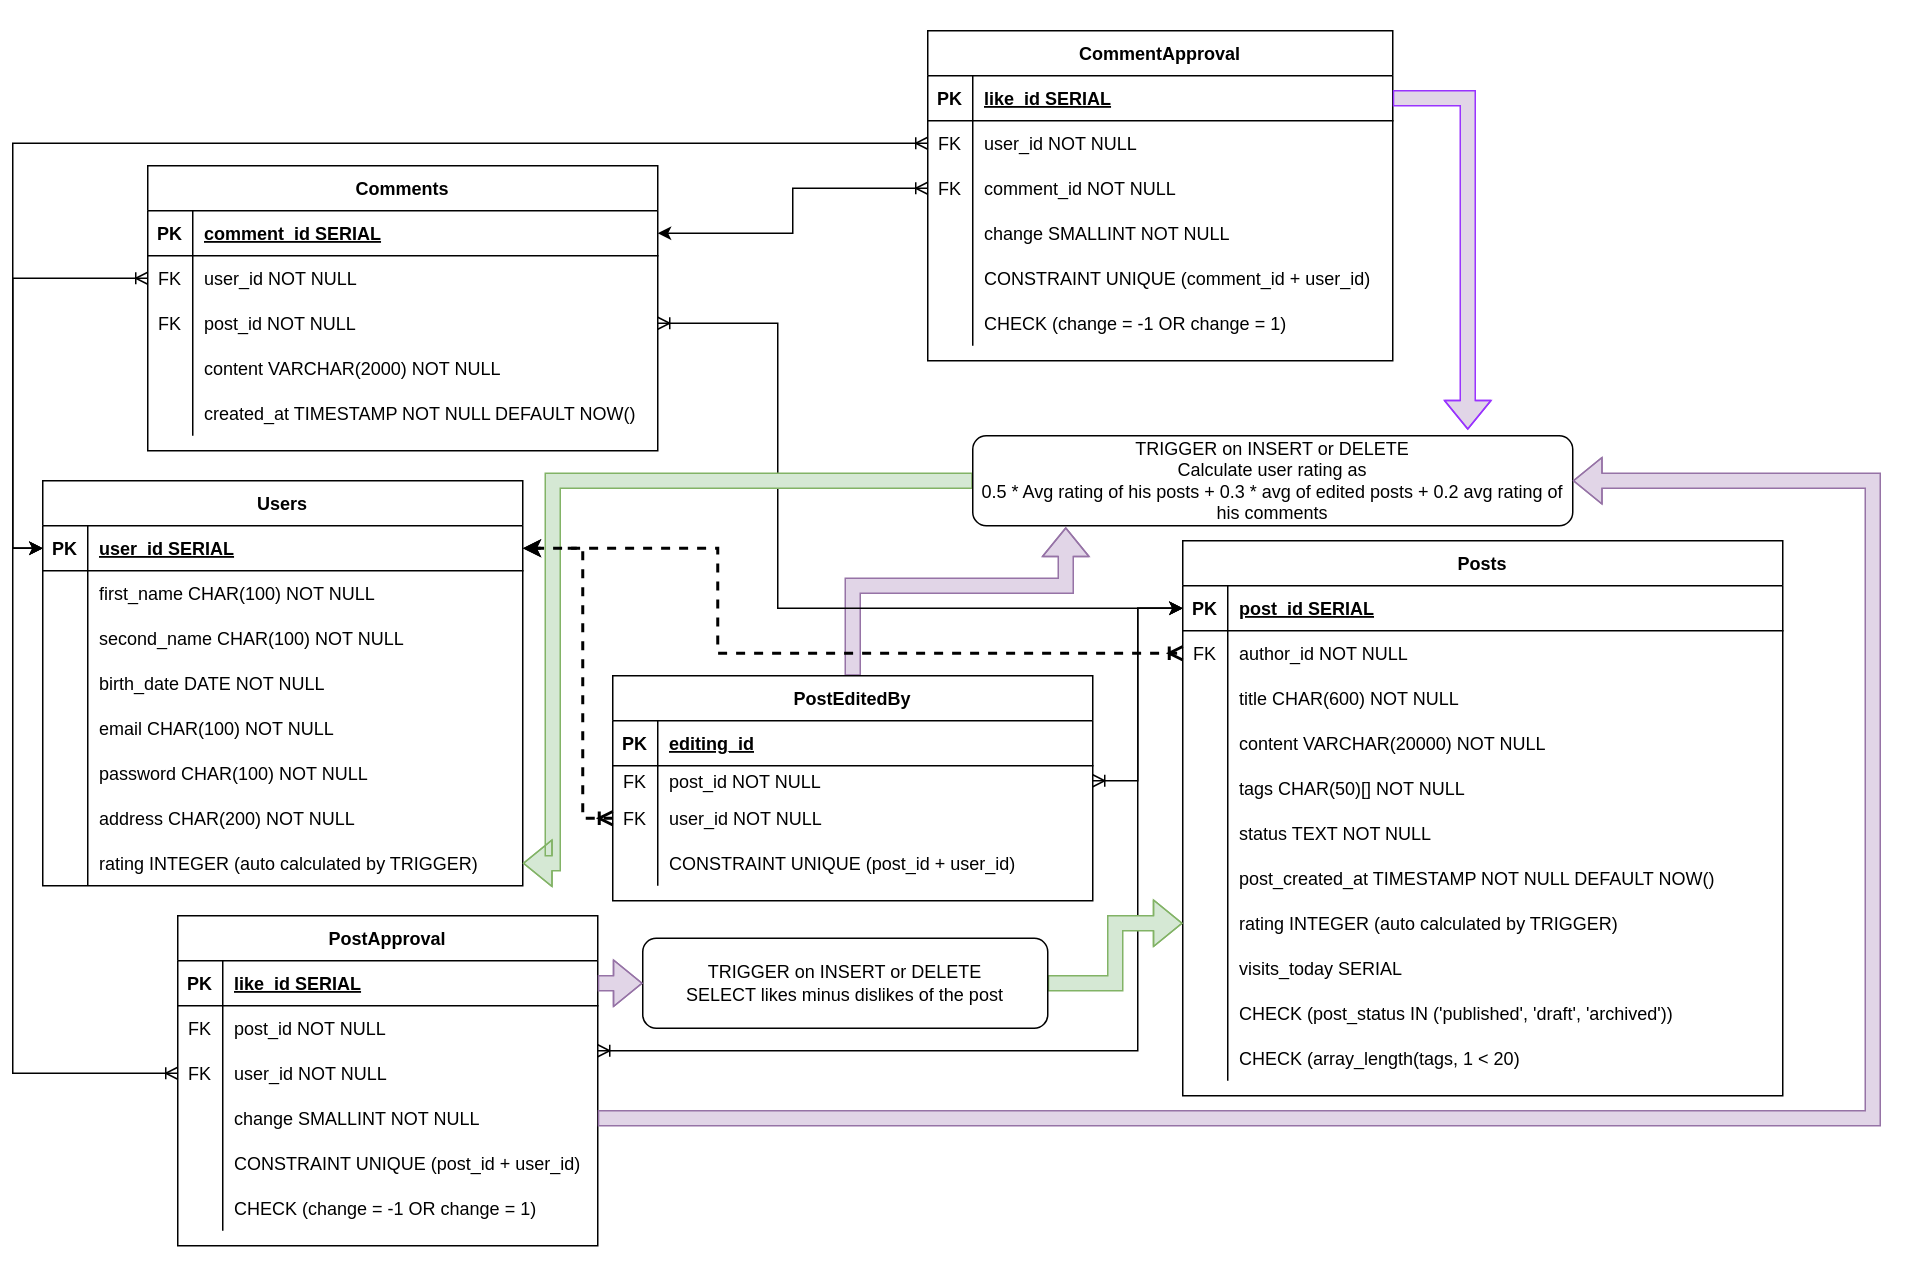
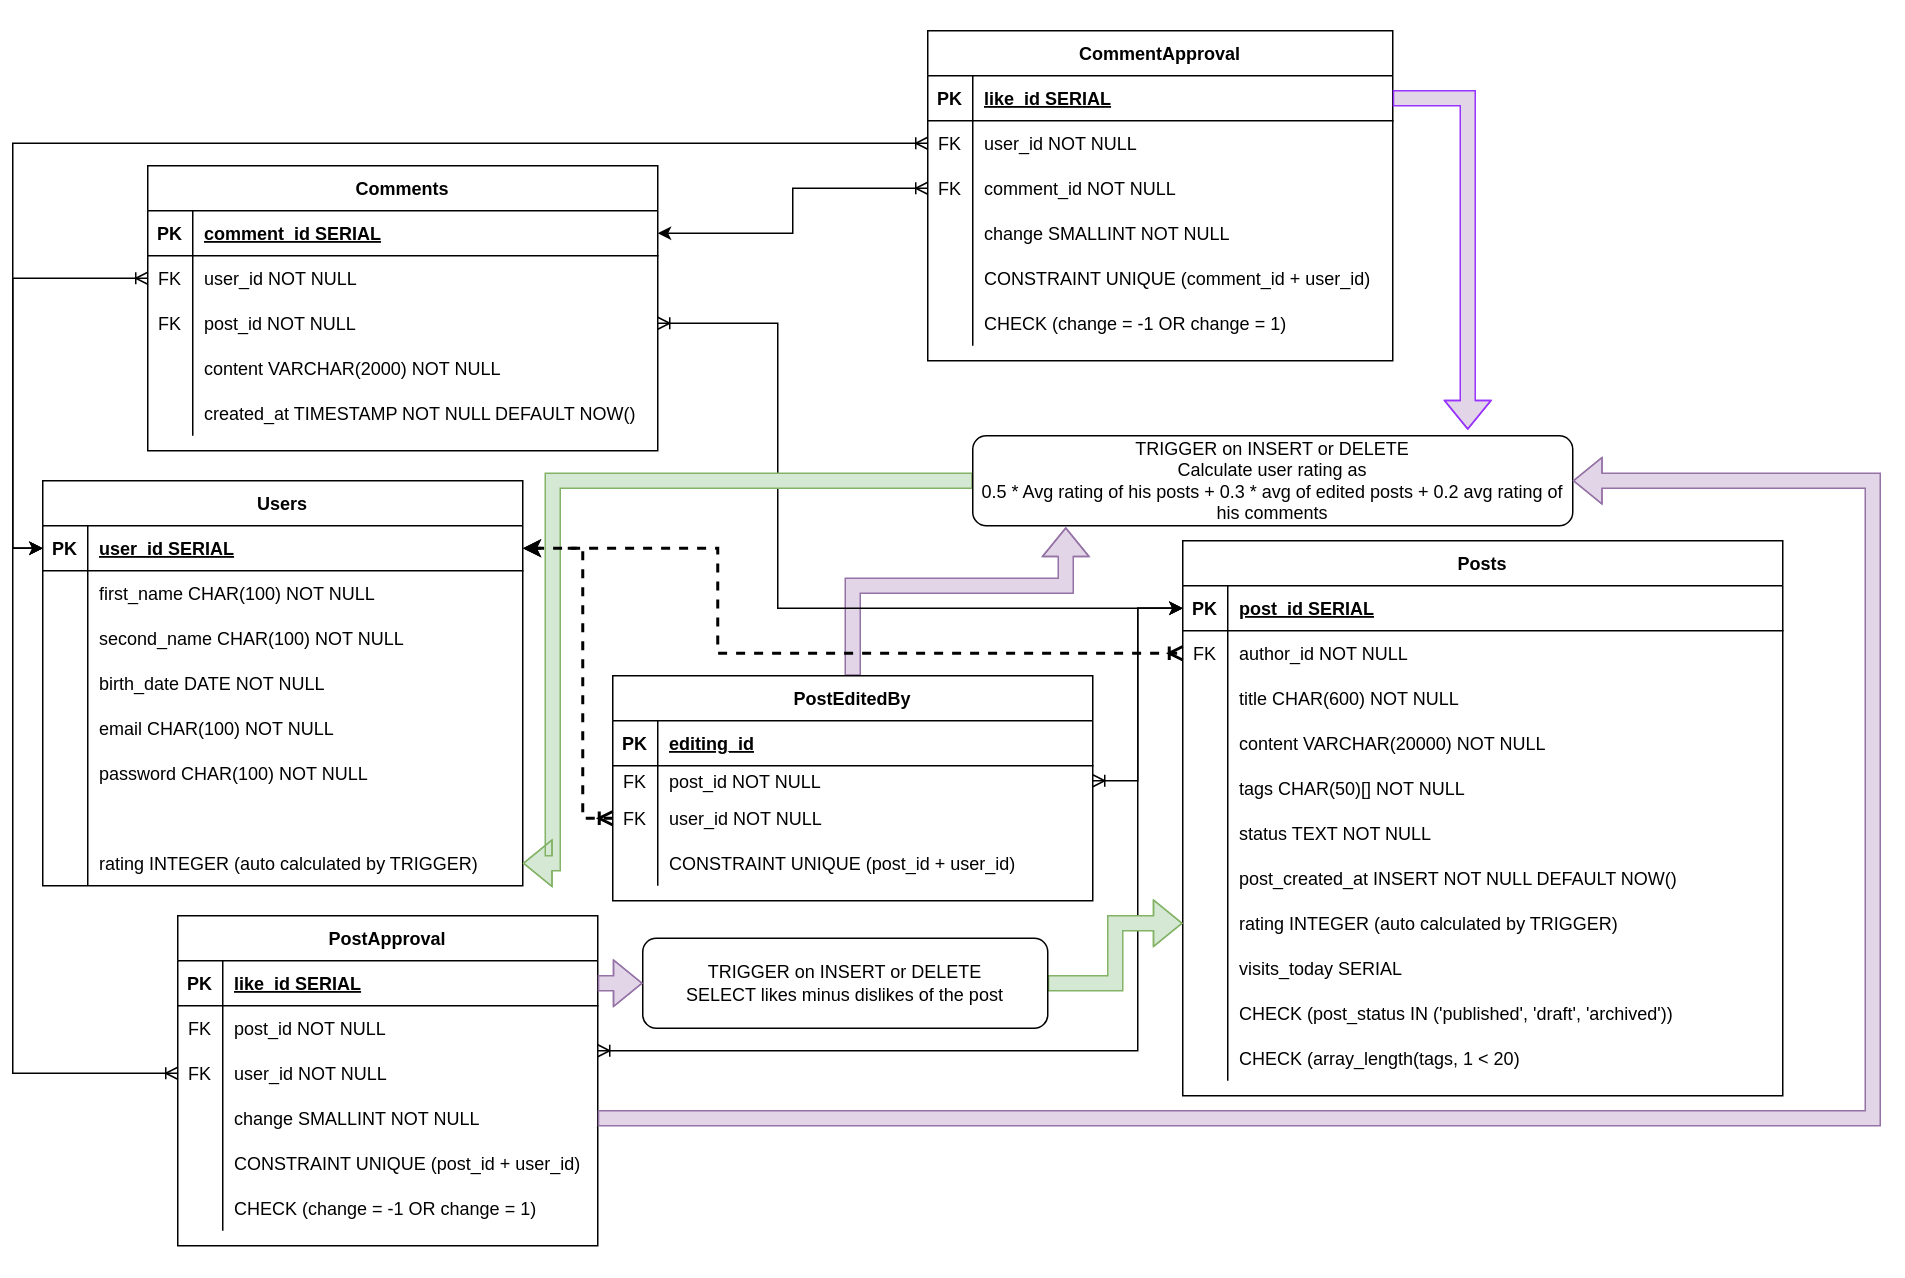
node "address CHAR(200) NOT NULL": removed
node "post_created_at TIMESTAMP NOT NULL DEFAULT NOW()": label "post_created_at TIMESTAMP NOT NULL DEFAULT NOW()" -> "post_created_at INSERT NOT NULL DEFAULT NOW()"
